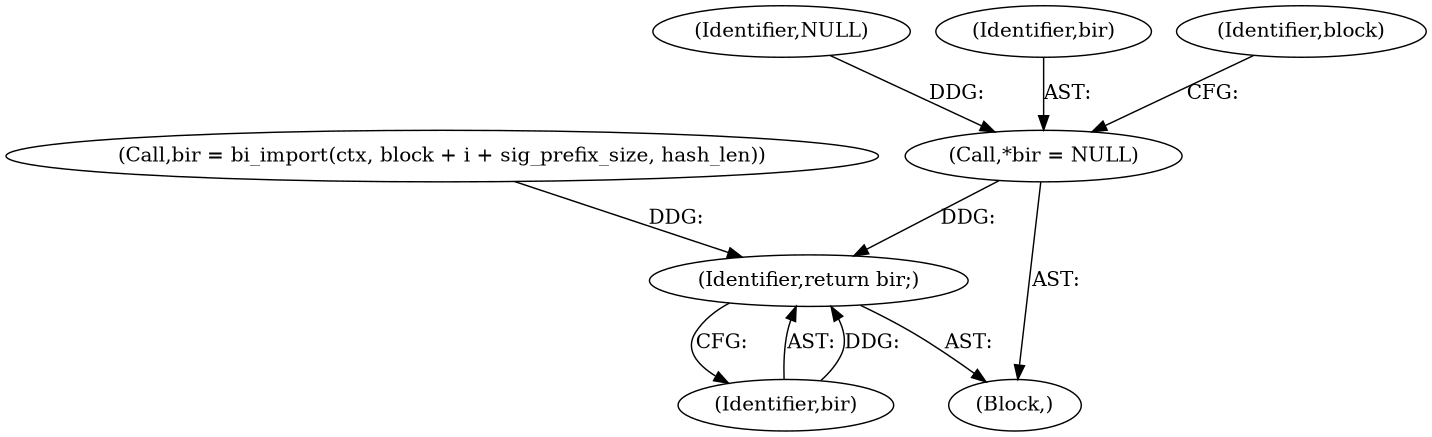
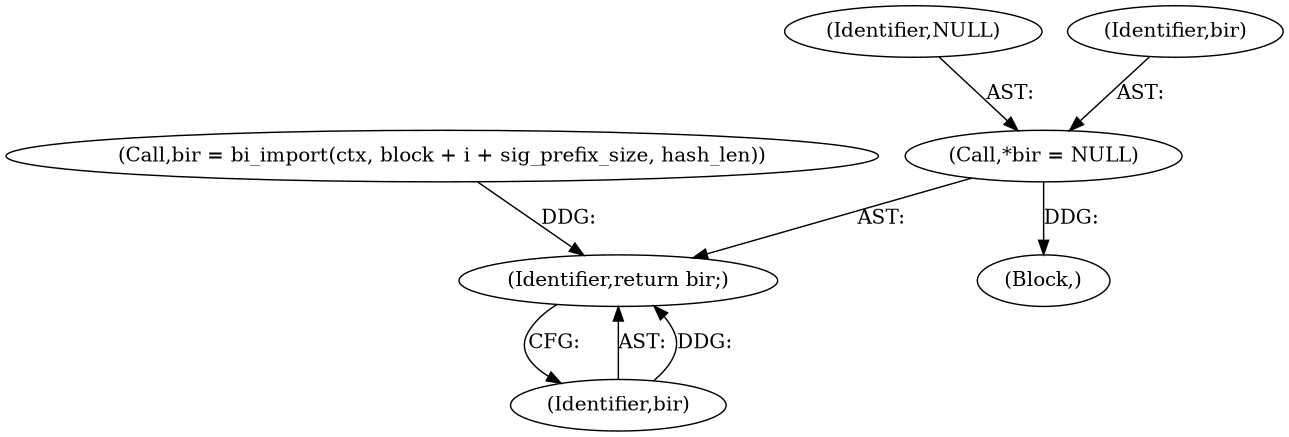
node "(Identifier,block)": removed
edge "(Identifier,NULL)" -> "(Call,*bir = NULL)": label "DDG: " -> "AST: "
edge "(Call,*bir = NULL)" -> "(Identifier,return bir;)": label "DDG: " -> "AST: "
edge "(Call,*bir = NULL)" -> "(Block,)": label "AST: " -> "DDG: "
edge "(Identifier,return bir;)" -> "(Block,)": removed, label "AST:"
